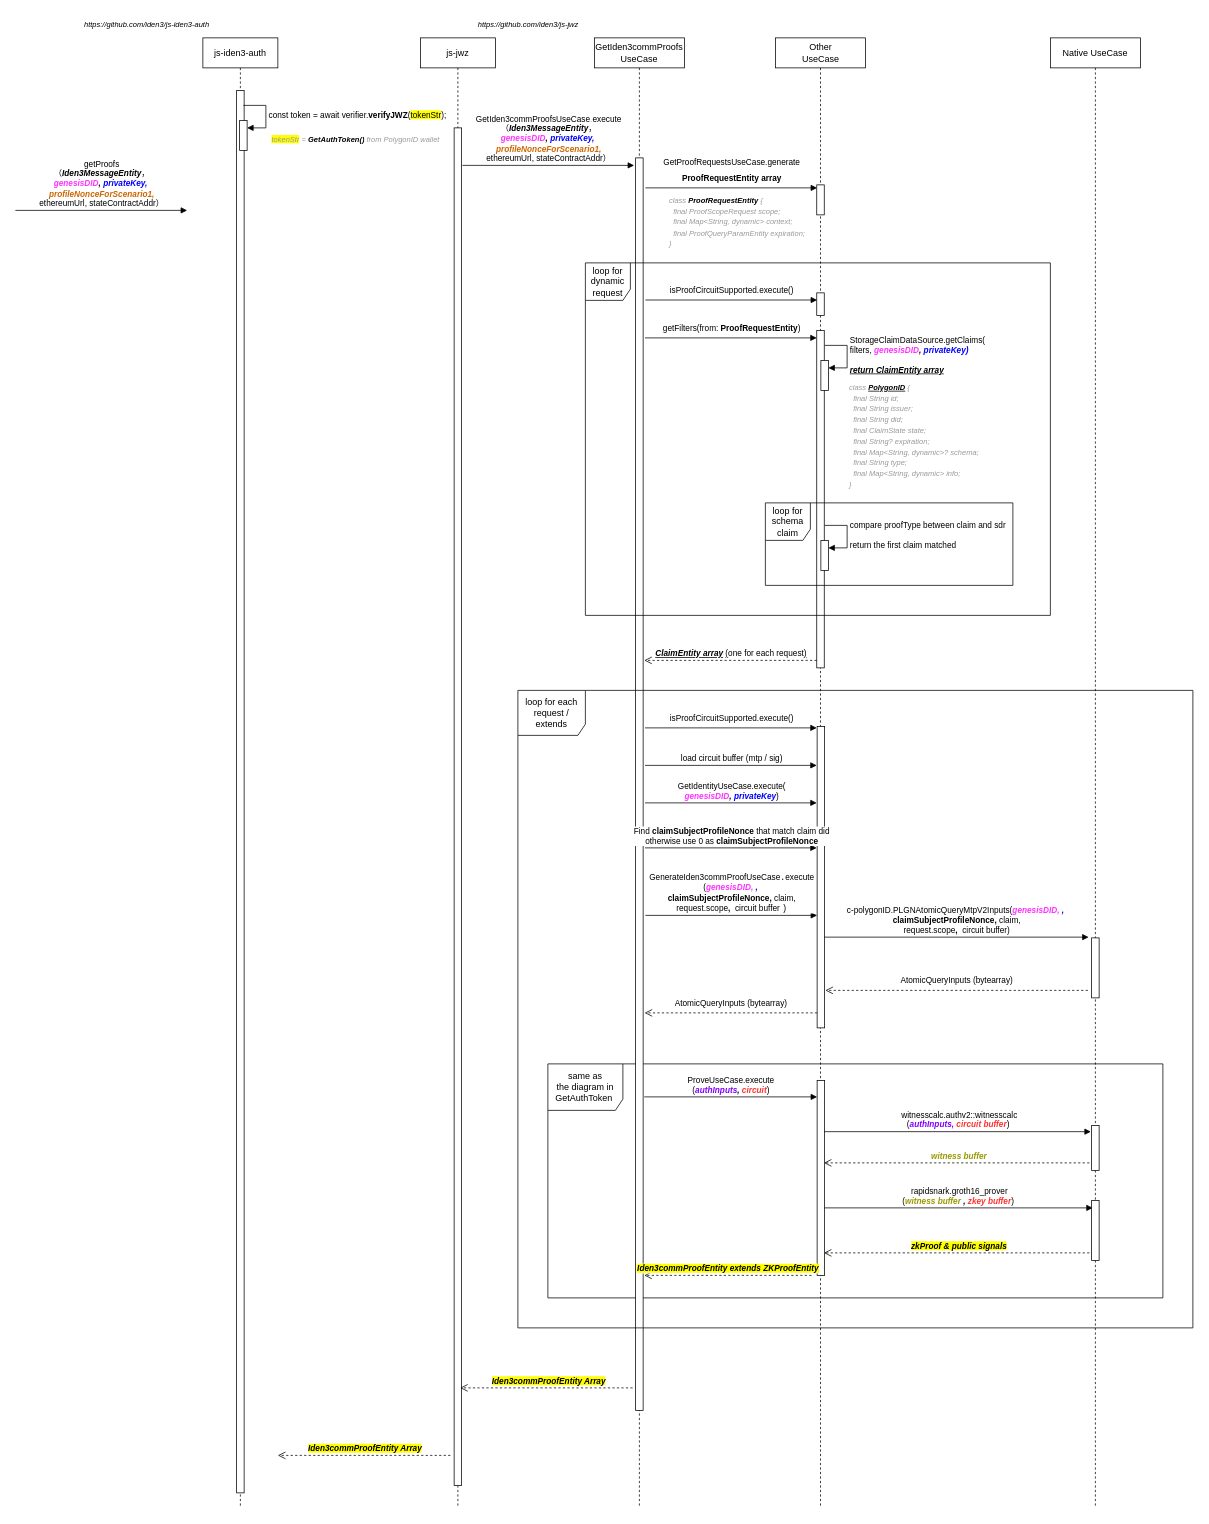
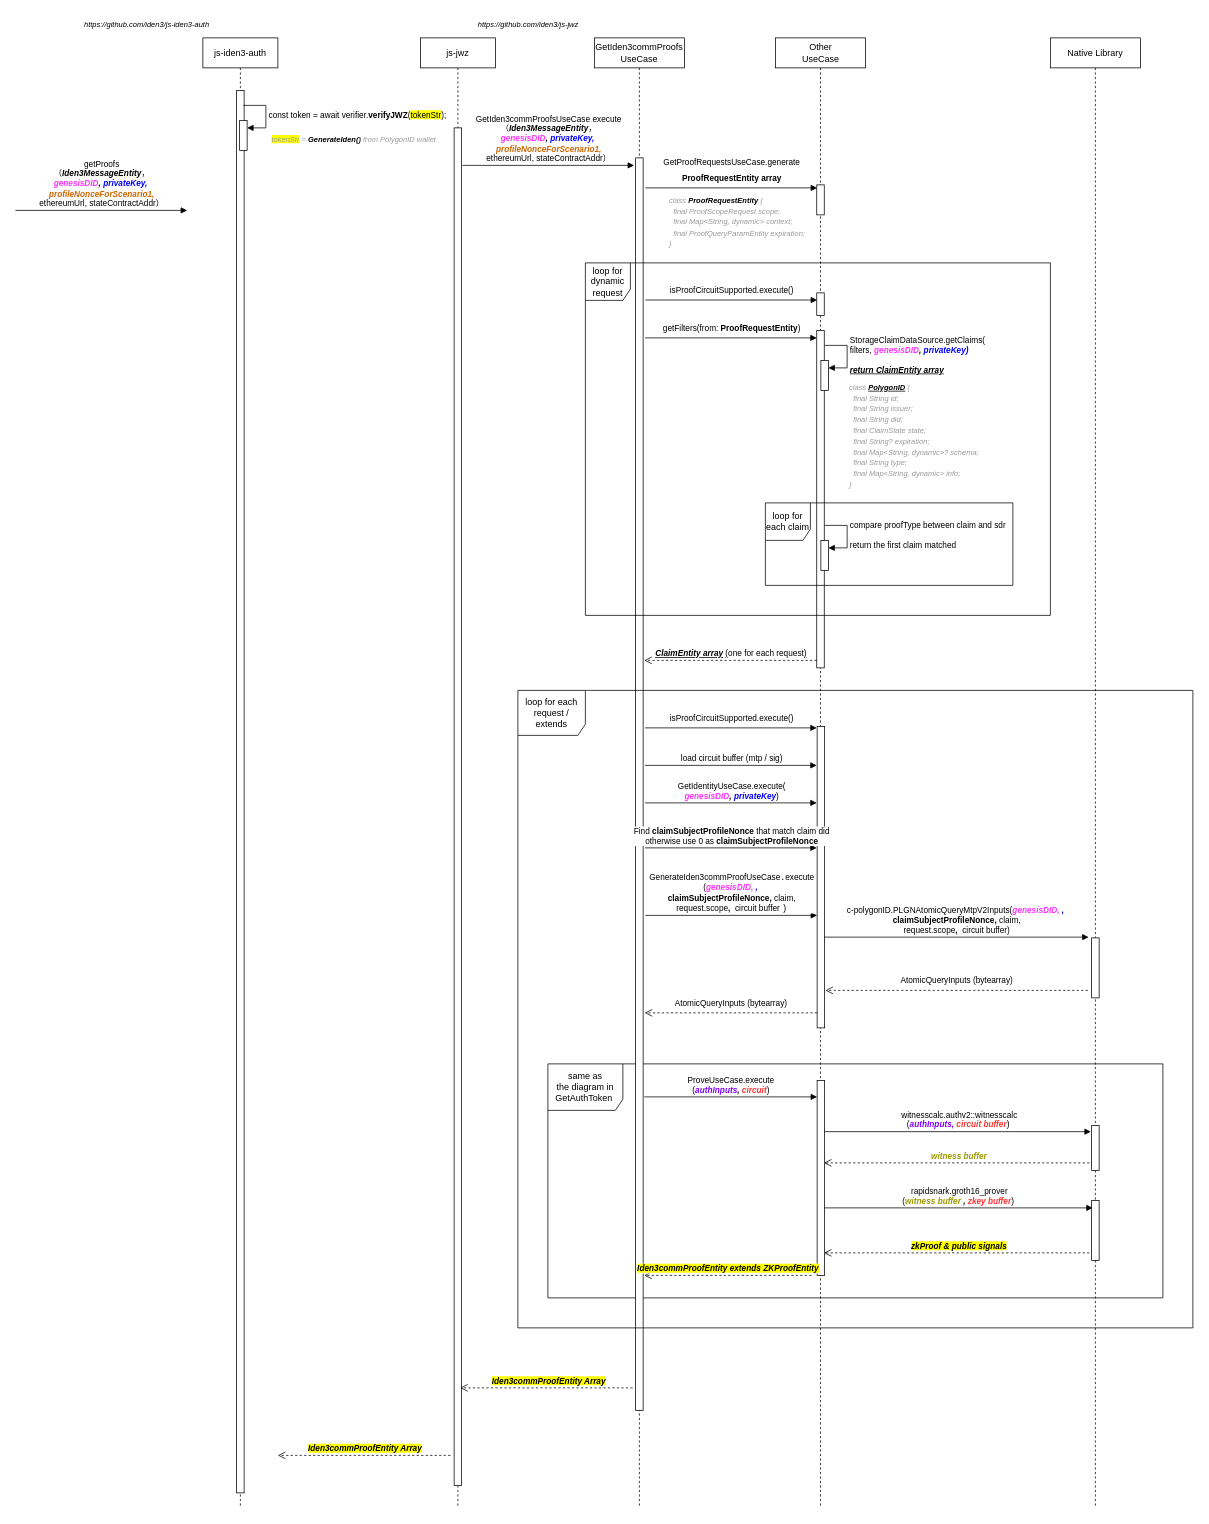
node "Native UseCase": label "Native UseCase" -> "Native Library"
node "tokenStr = GetAuthToken() from PolygonID wallet": label "tokenStr = GetAuthToken() from PolygonID wallet" -> "tokenStr = GenerateIden() from PolygonID wallet"
node "loop for schema claim": label "loop for schema claim" -> "loop for each claim"
